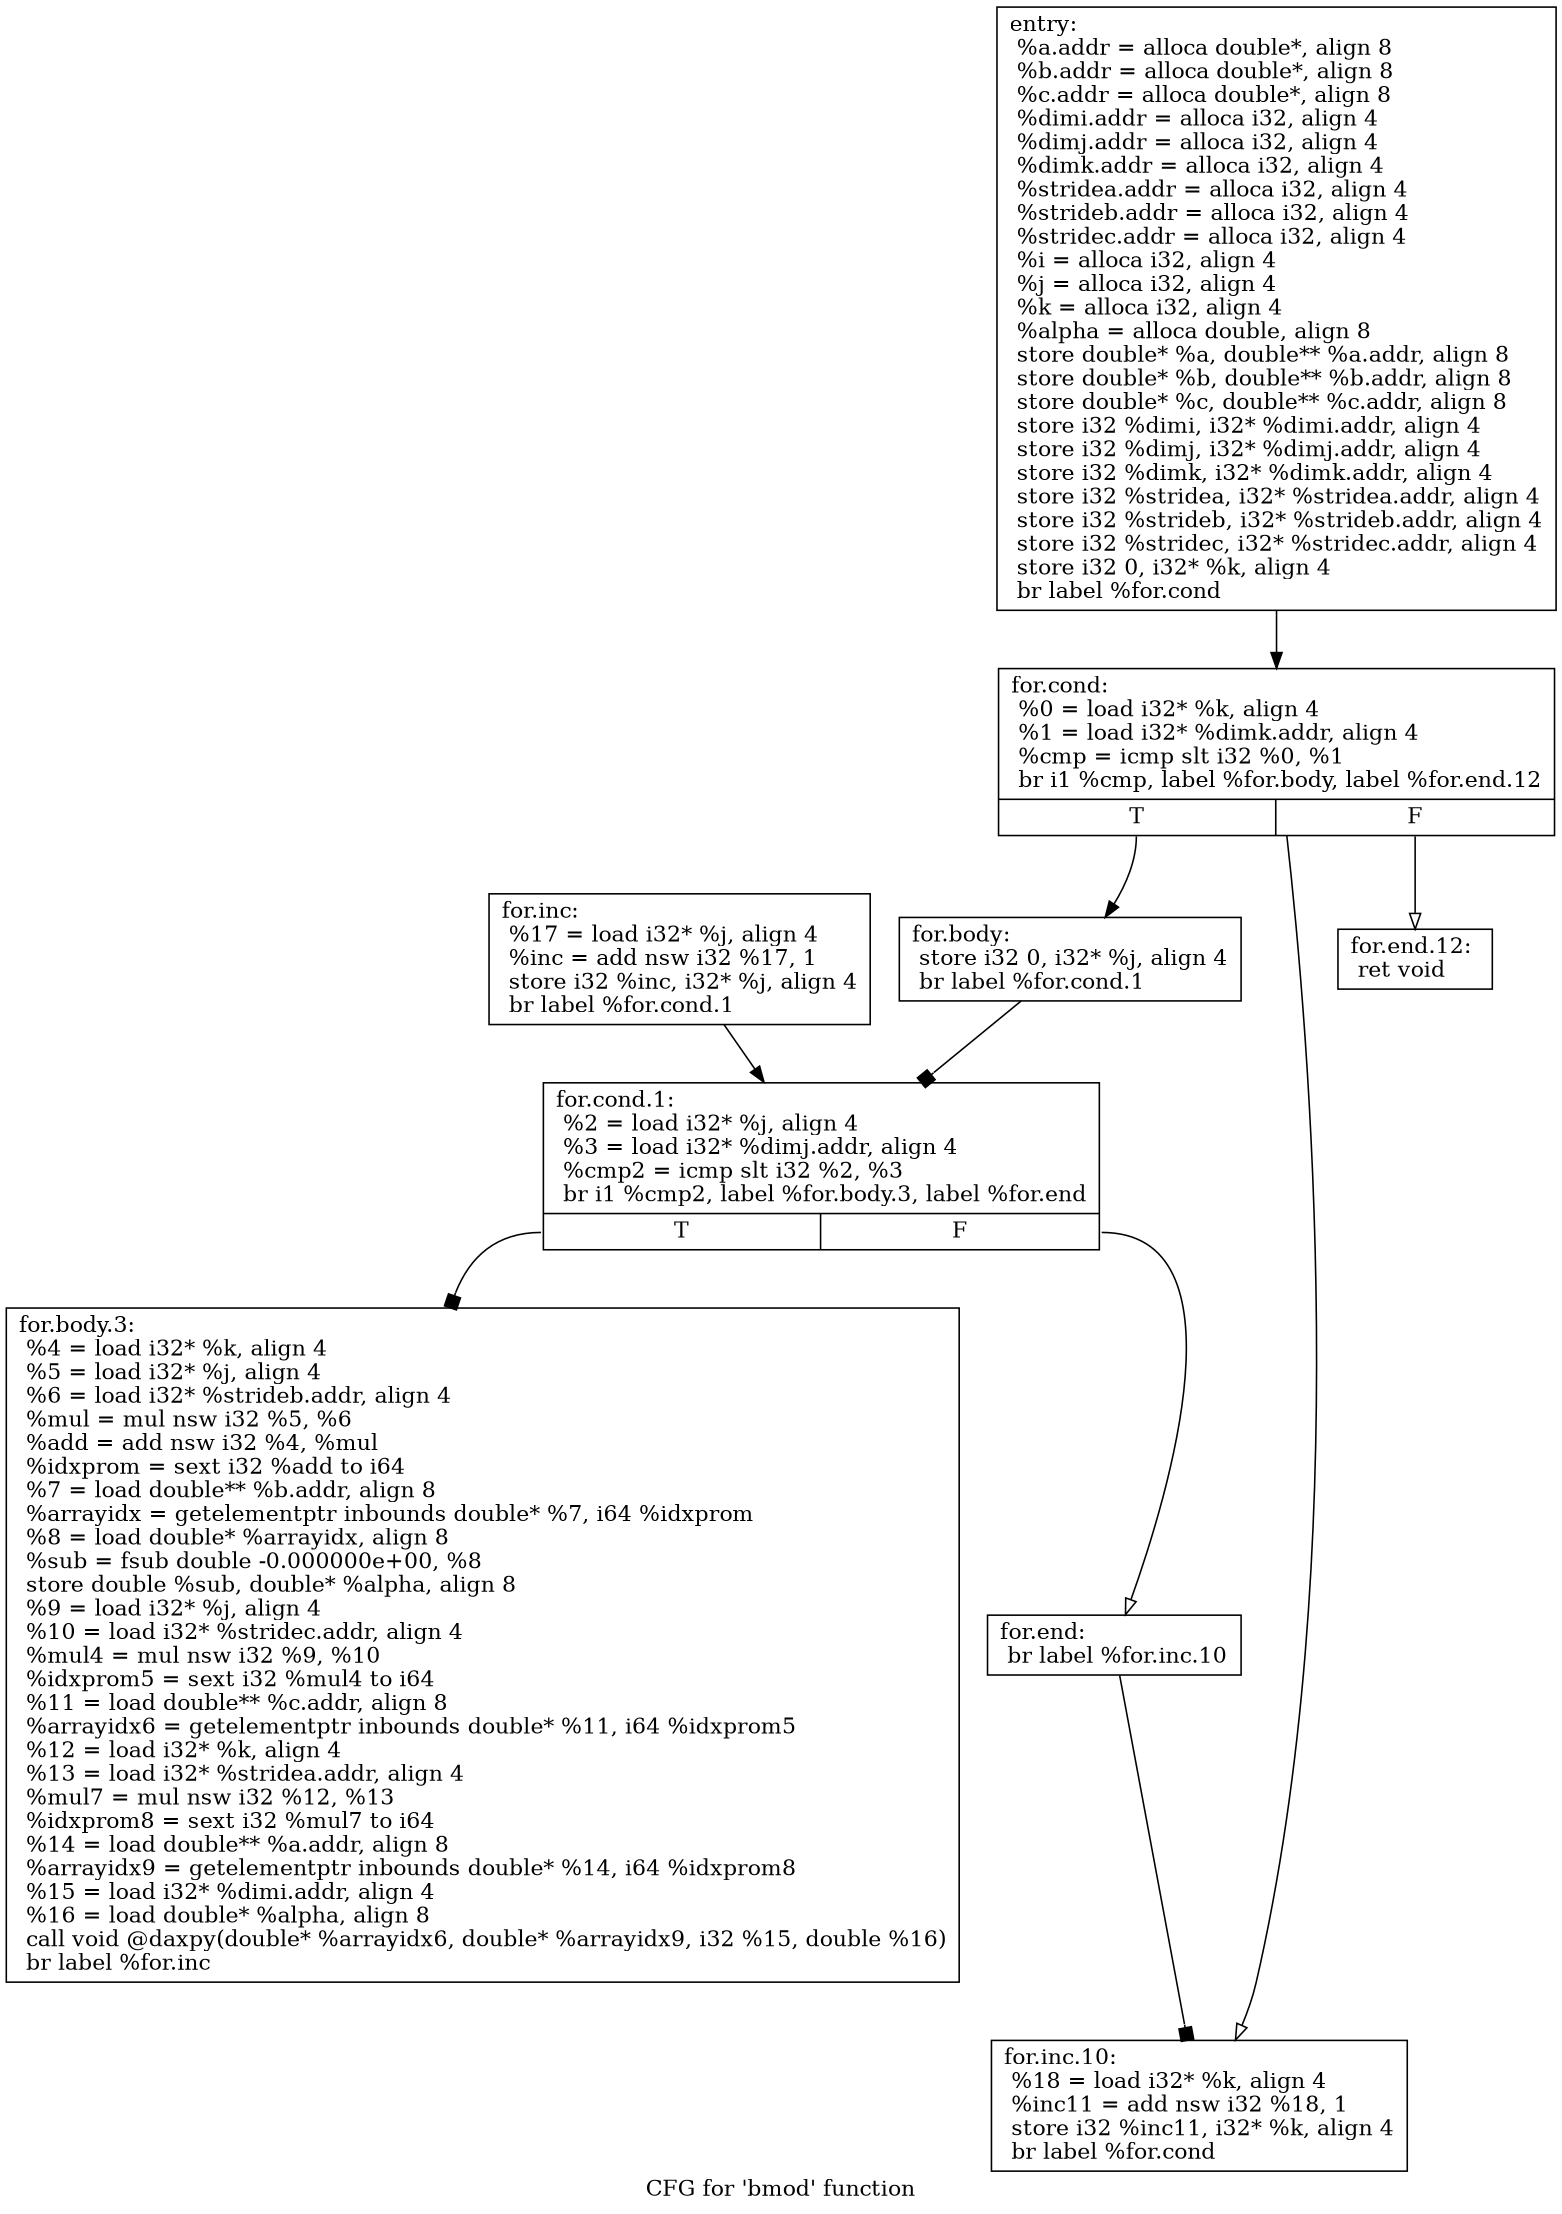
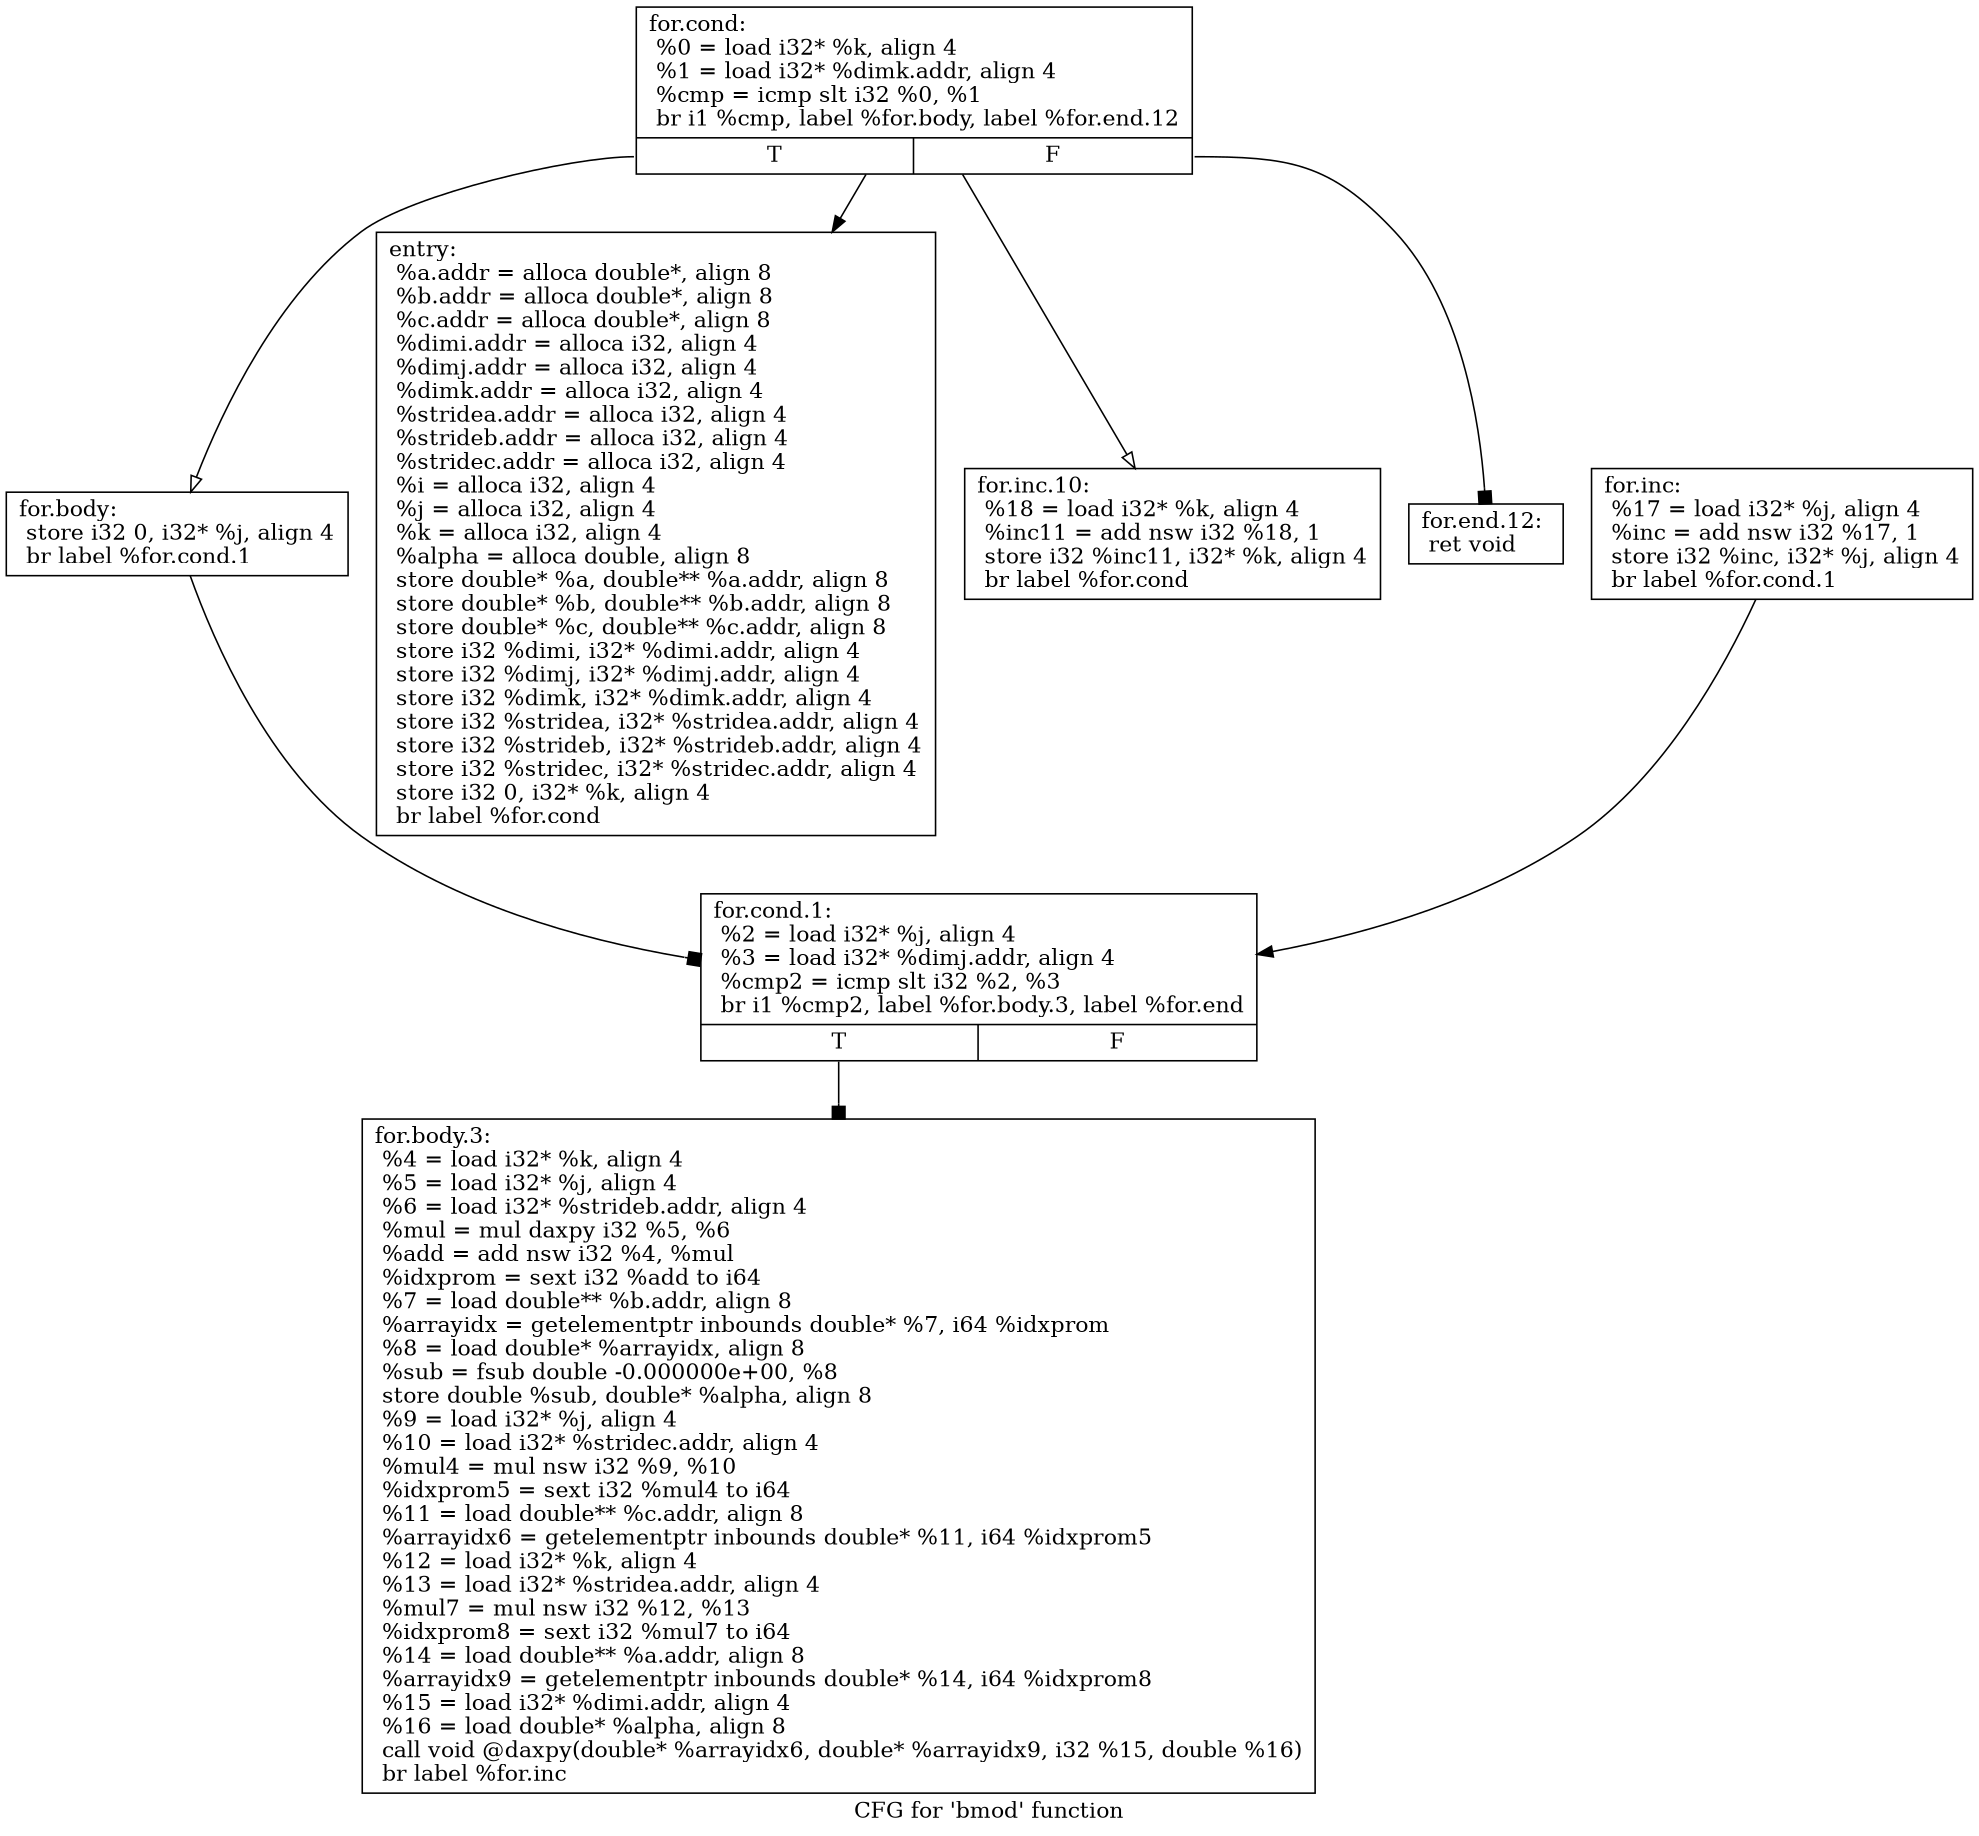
edge "entry:" -> "for.cond:": reversed
edge "for.cond:" -> "for.body:": arrowhead normal -> onormal
edge "for.cond:" -> "for.end.12:": arrowhead onormal -> box
node "for.body.3:": text "%mul = mul nsw i32 %5, %6" -> "%mul = mul daxpy i32 %5, %6"
node "for.end:": removed
